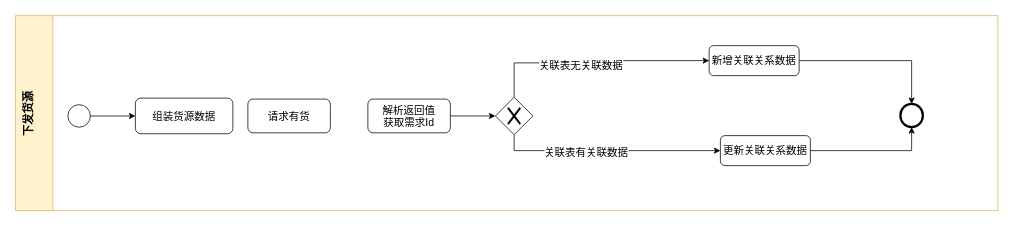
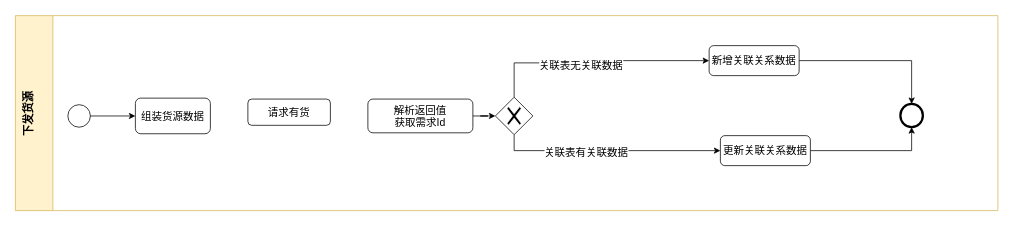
node "组装货源数据": size 98x36 -> 75x36
node "请求有货": size 83x34 -> 83x26
node "解析返回值获取需求Id": size 83x34 -> 105x34
